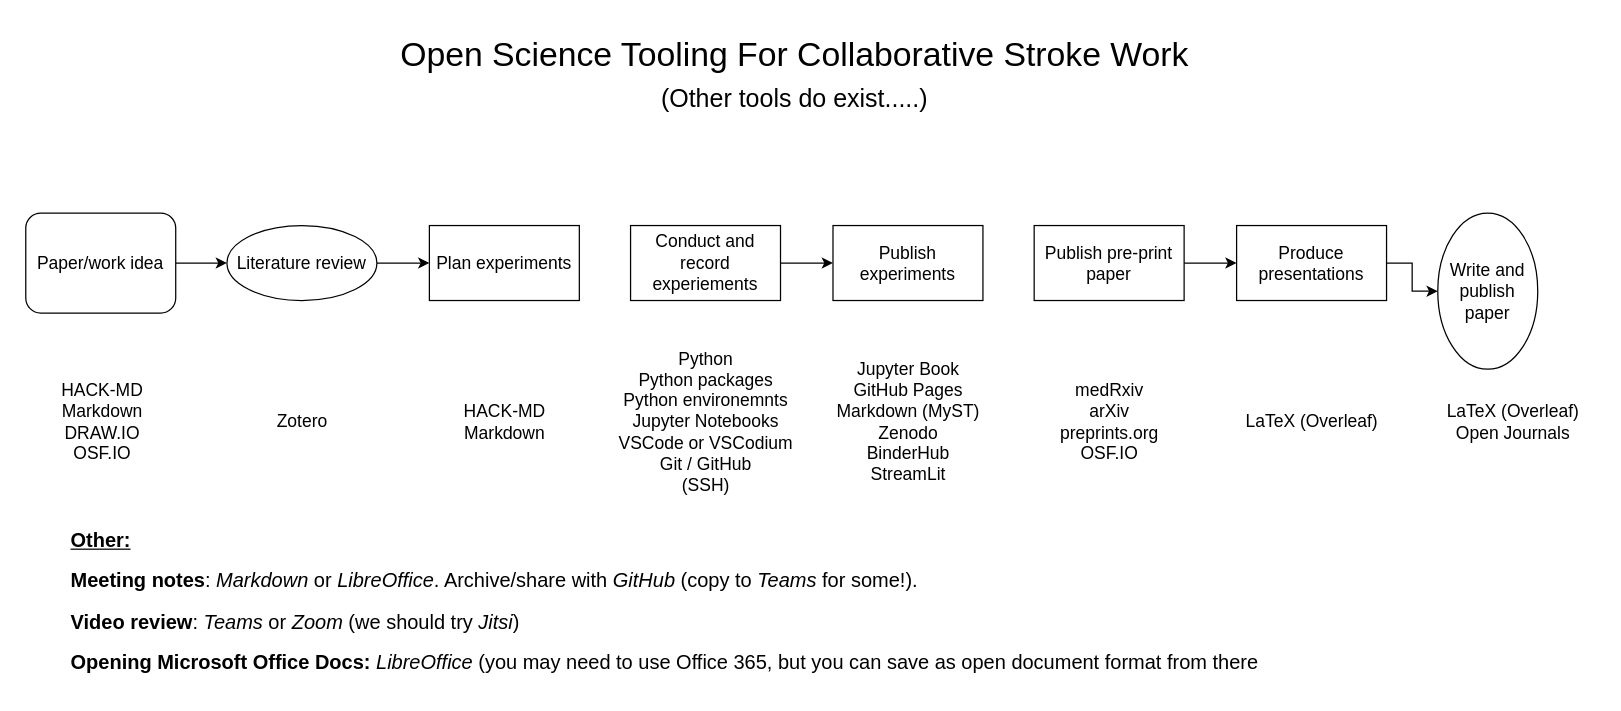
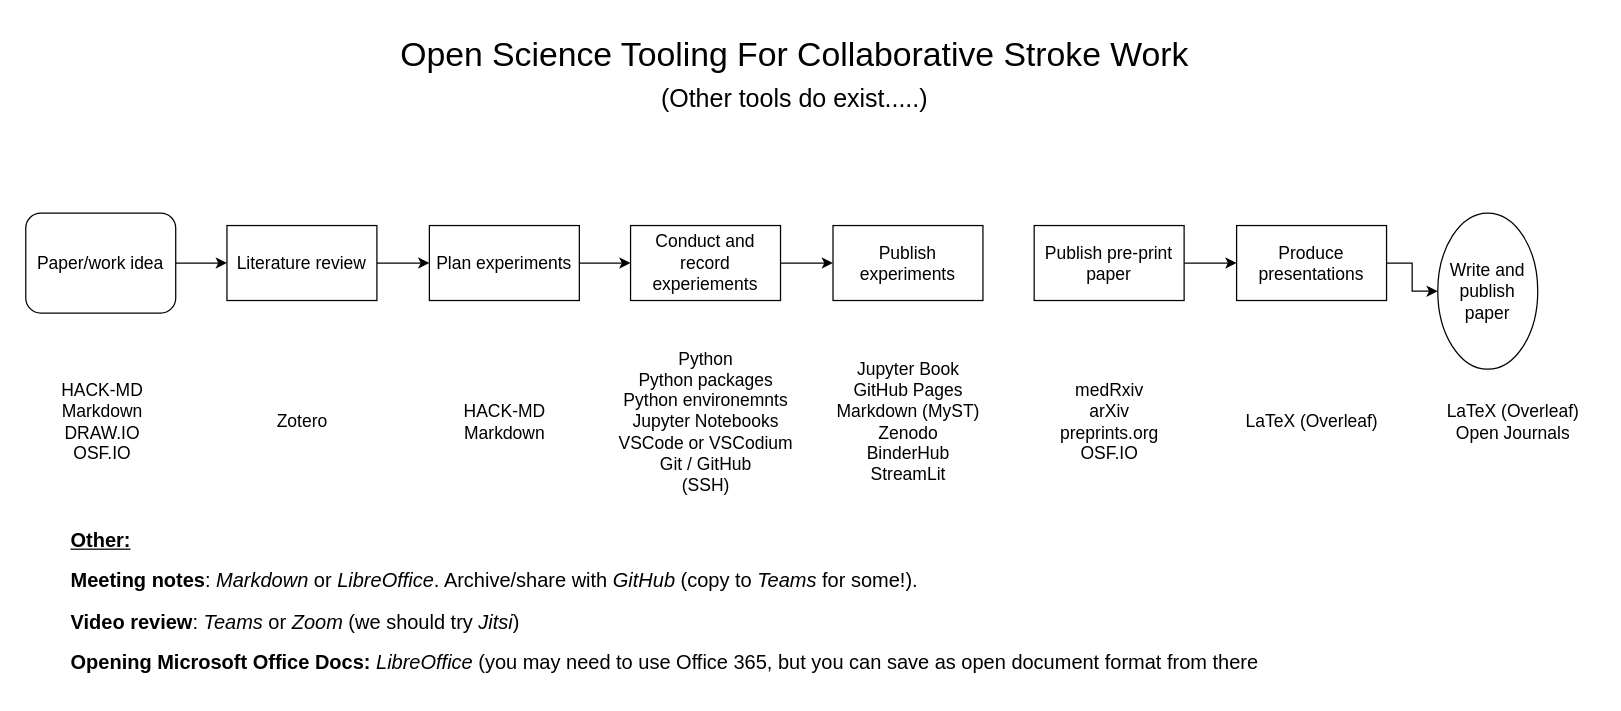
node "Literature review": shape ellipse -> rectangle
edge "Plan experiments" -> "Conduct and record experiements": added
